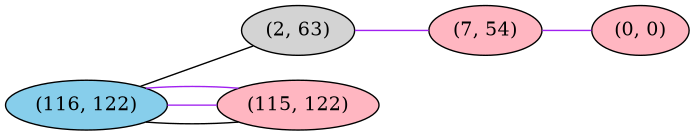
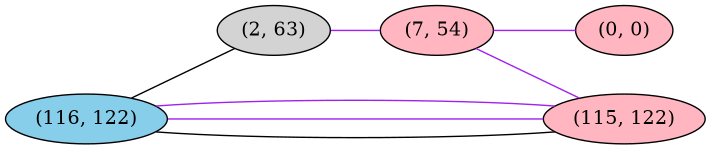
edge "(7, 54)" -- "(115, 122)": added
